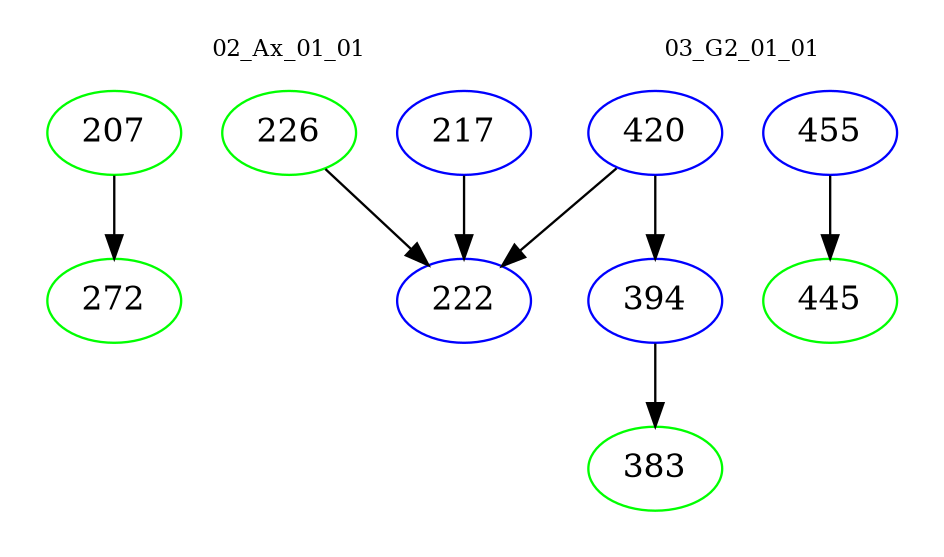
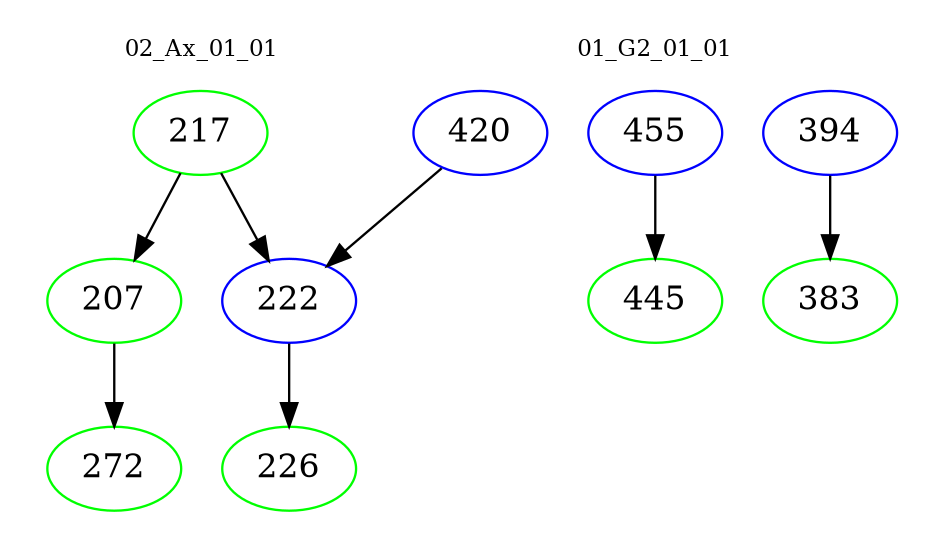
cluster "03_G2_01_01": label "03_G2_01_01" -> "01_G2_01_01"
node "217": color blue -> green
edge "420" -> "394": removed
edge "217" -> "207": added
edge "226" -> "222": reversed
